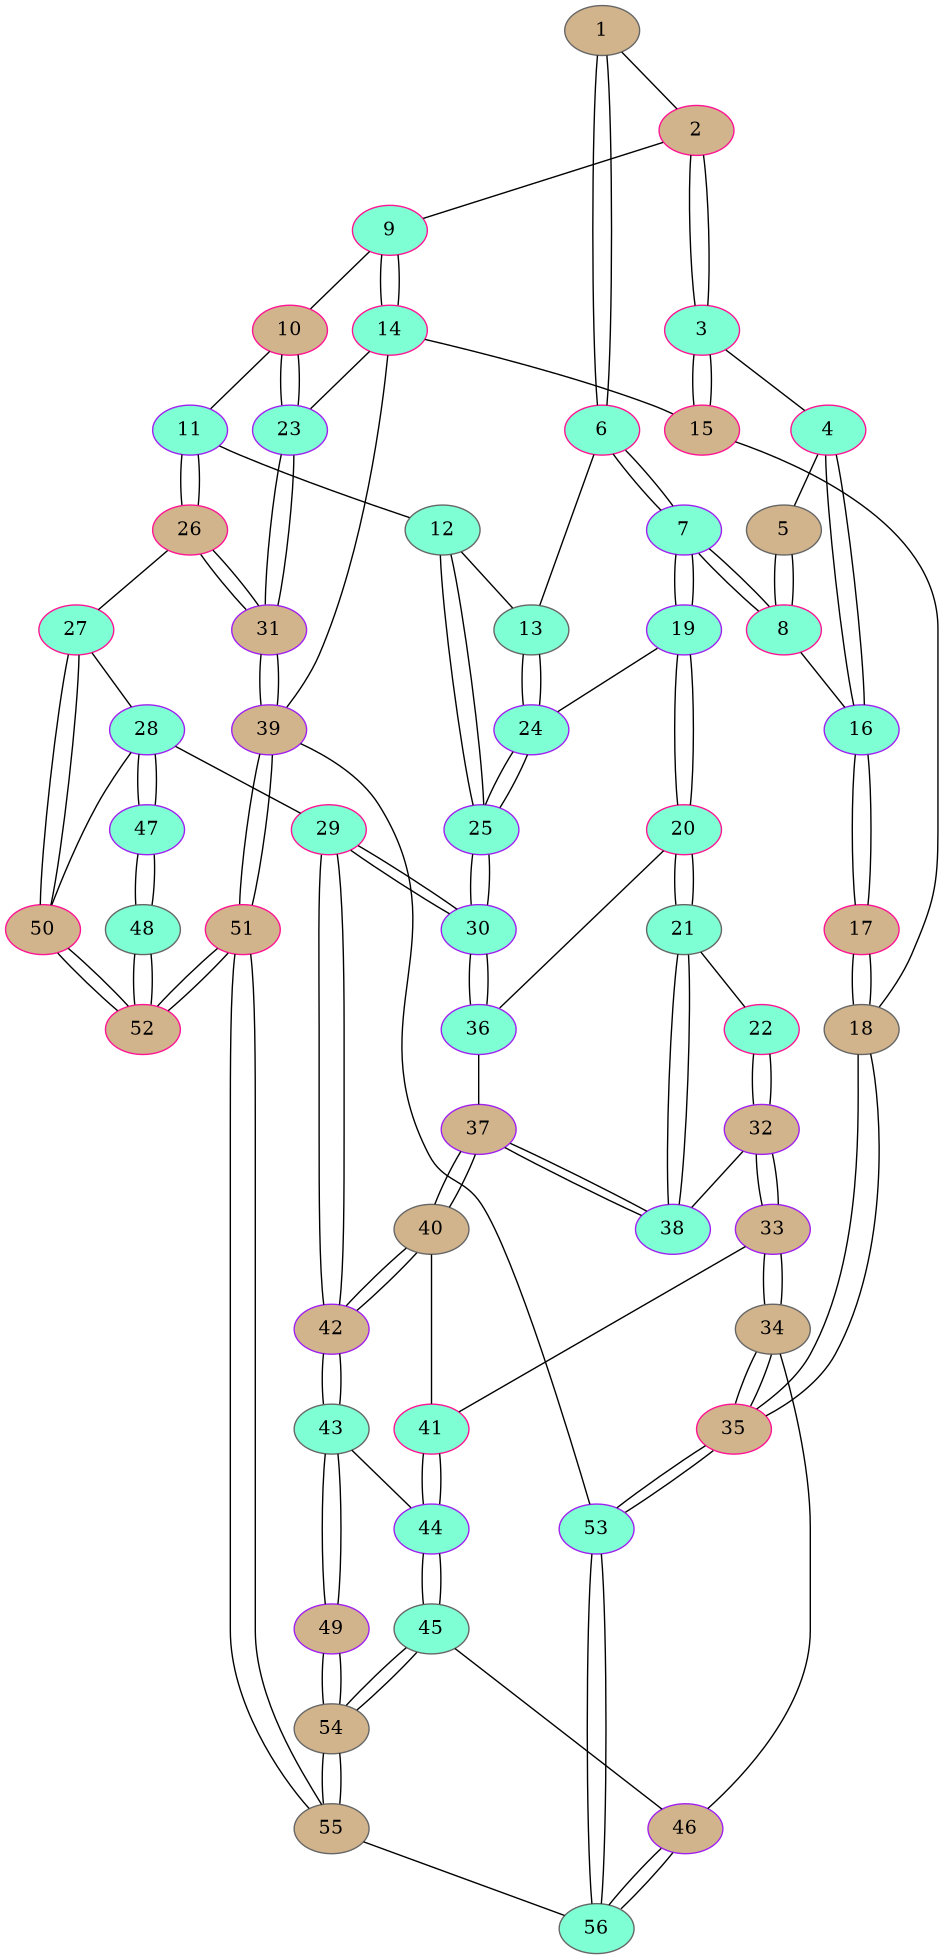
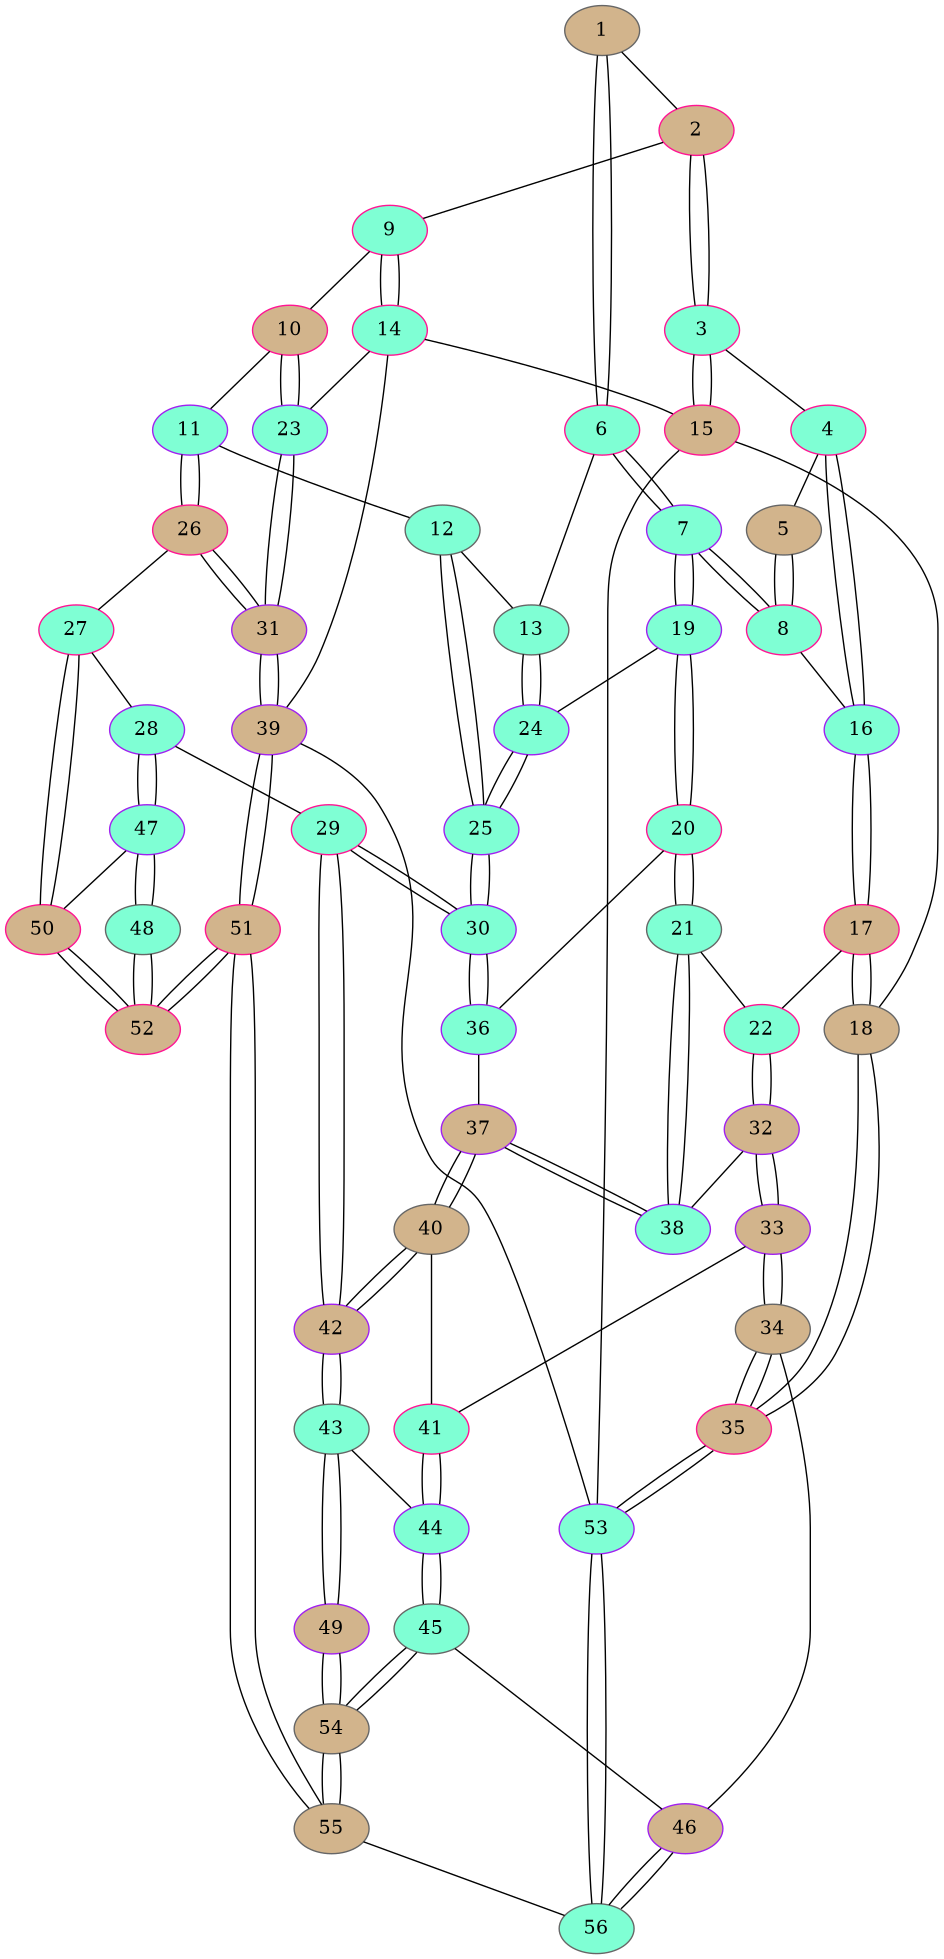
edge "28" -- "50": now "47" -- "50"
edge "15" -- "53": added
edge "17" -- "22": added
